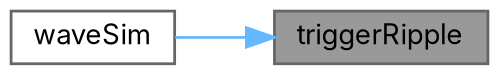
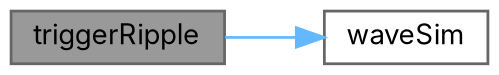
edge "waveSim" -> "triggerRipple": reversed
